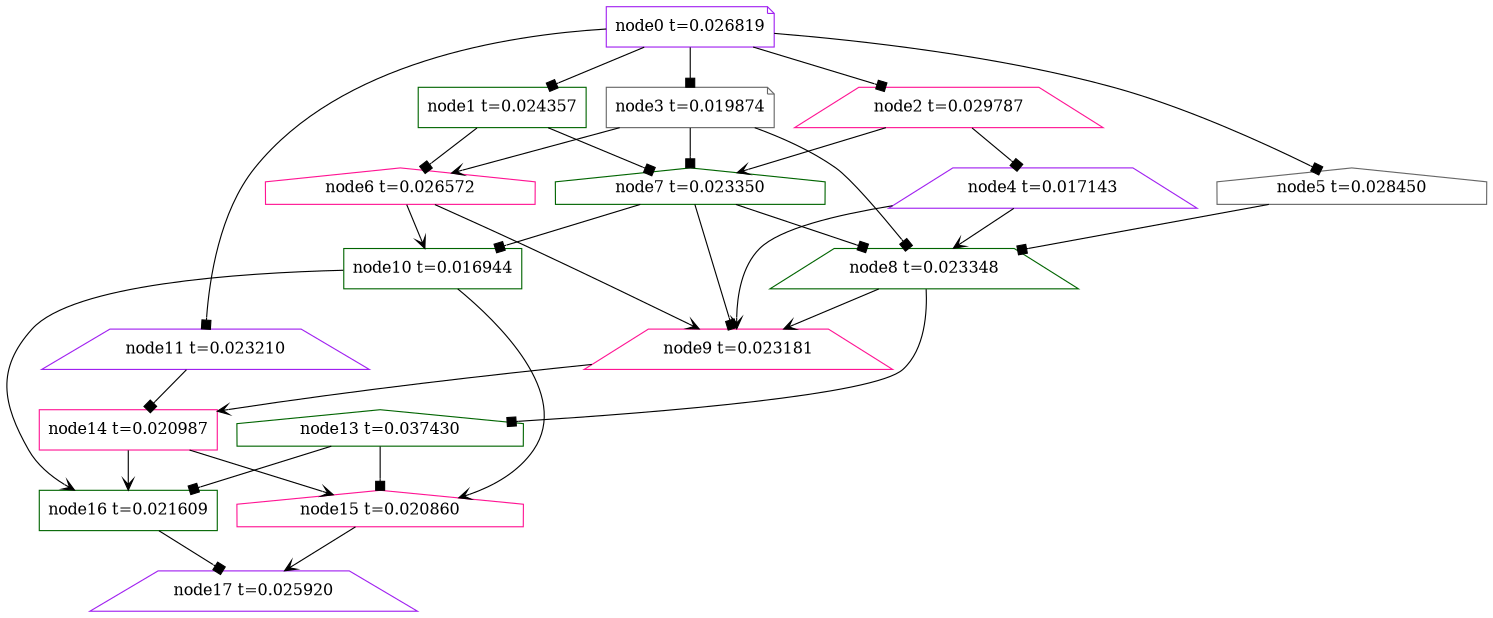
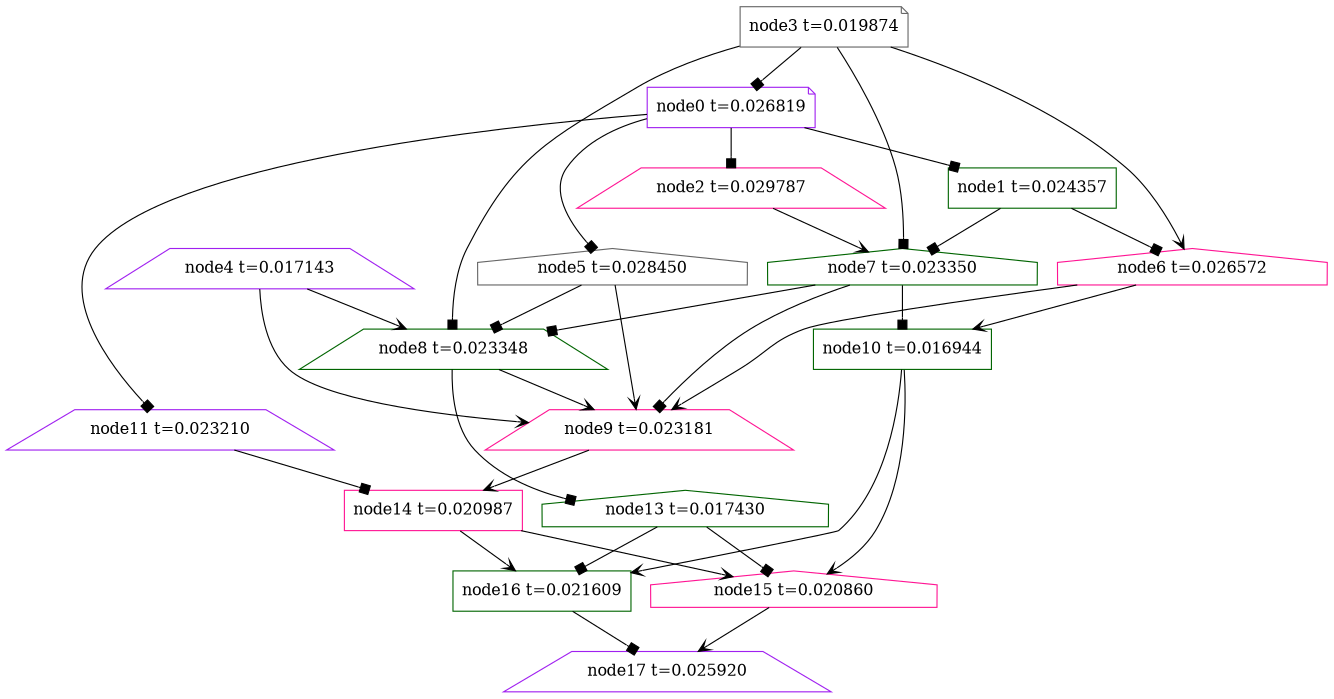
edge "node0 t=0.026819" -> "node3 t=0.019874": reversed
edge "node2 t=0.029787" -> "node4 t=0.017143": removed
edge "node5 t=0.028450" -> "node9 t=0.023181": added
node "node13 t=0.037430": label "node13 t=0.037430" -> "node13 t=0.017430"
